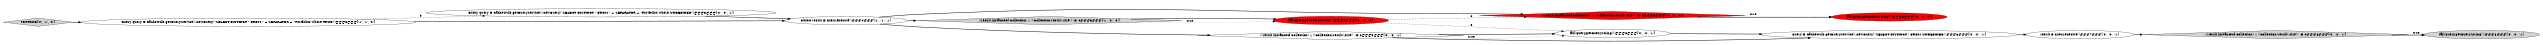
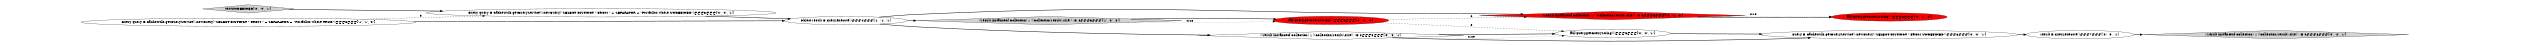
node "testUNDEFINED['0', '0', '1']": added
node "testTRUE['0', '1', '0']": removed
node "fail(query.getQueryString())@@@8@@@['0', '0', '1']": removed
